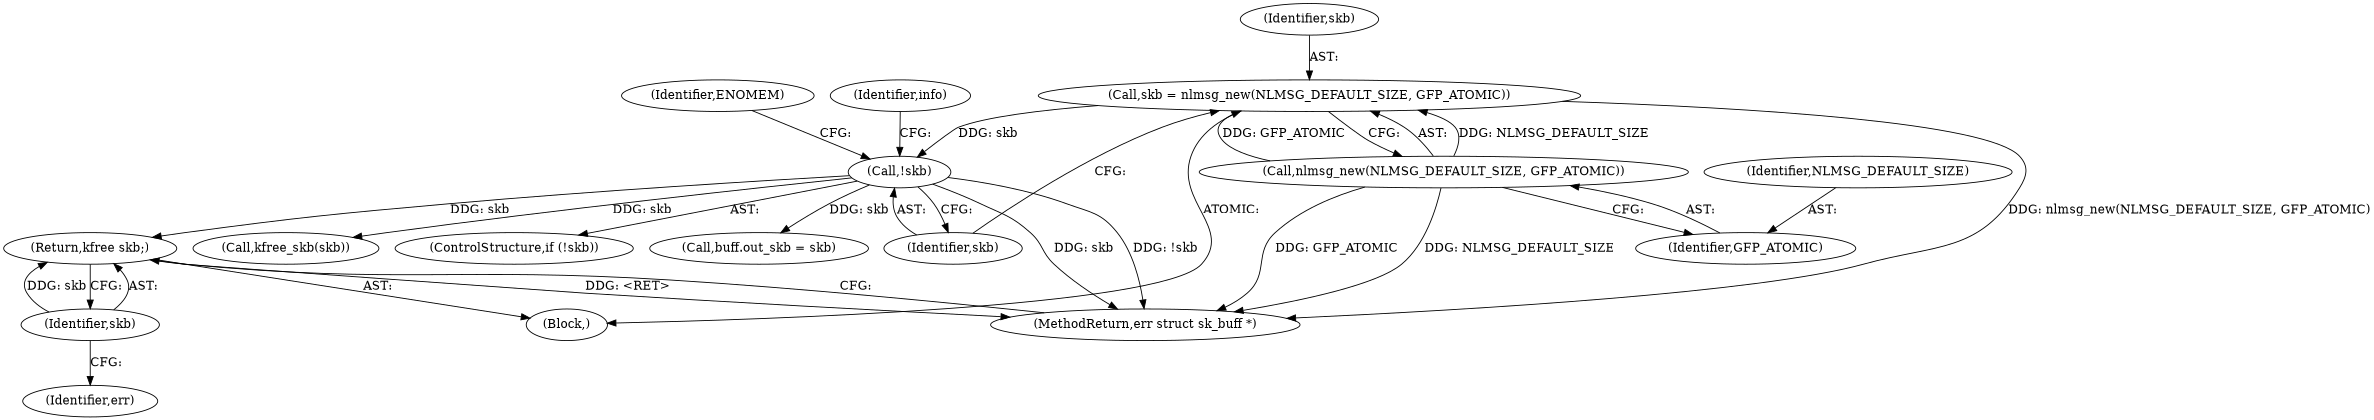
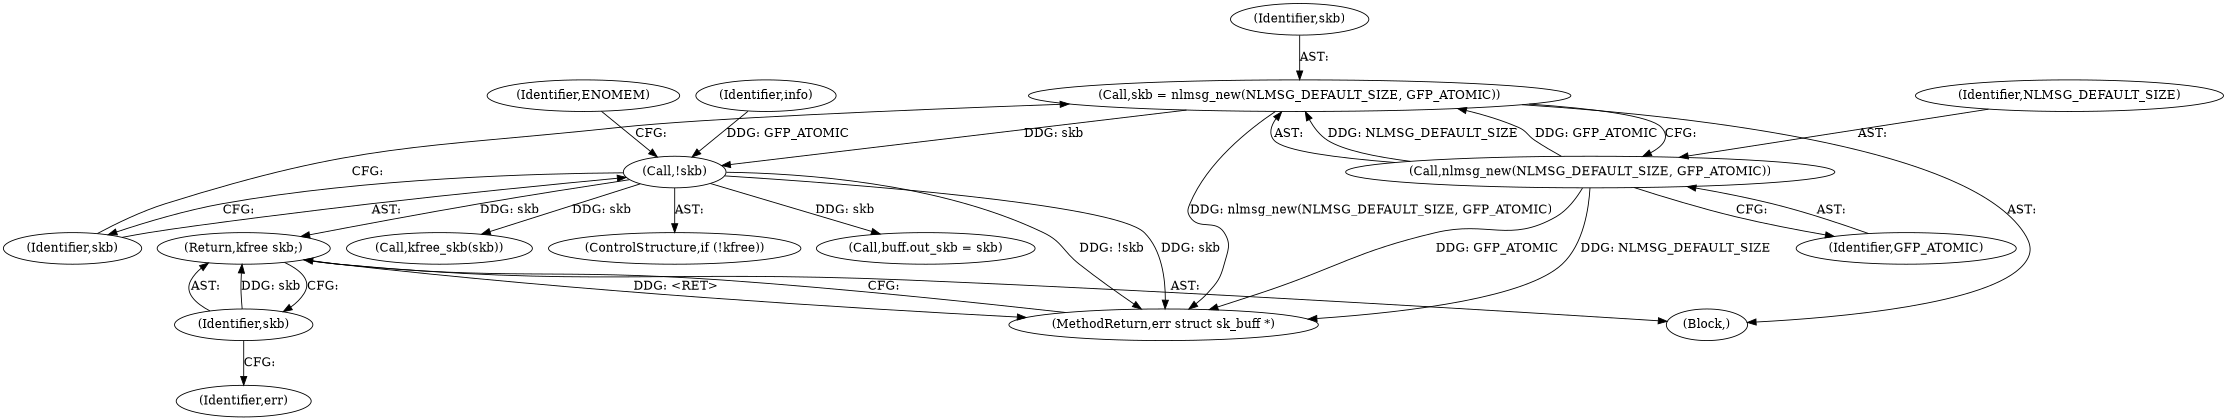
edge "(Identifier,info)" -> "(Call,!skb)": label "CFG: " -> "DDG: GFP_ATOMIC"
edge "(Identifier,NLMSG_DEFAULT_SIZE)" -> "(Identifier,GFP_ATOMIC)": now "(Identifier,NLMSG_DEFAULT_SIZE)" -> "(Call,nlmsg_new(NLMSG_DEFAULT_SIZE, GFP_ATOMIC))"
edge "(Call,skb = nlmsg_new(NLMSG_DEFAULT_SIZE, GFP_ATOMIC))" -> "(Block,)": label "ATOMIC: " -> "AST: "
node "(ControlStructure,if (!skb))": label "(ControlStructure,if (!skb))" -> "(ControlStructure,if (!kfree))"
